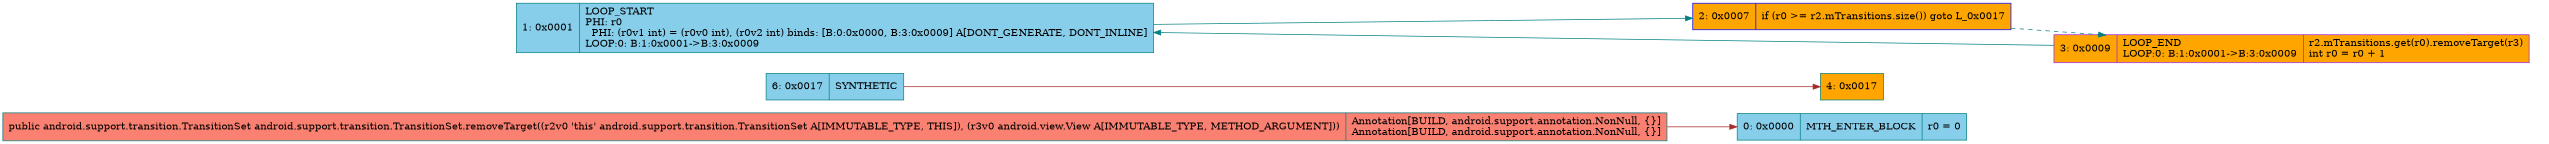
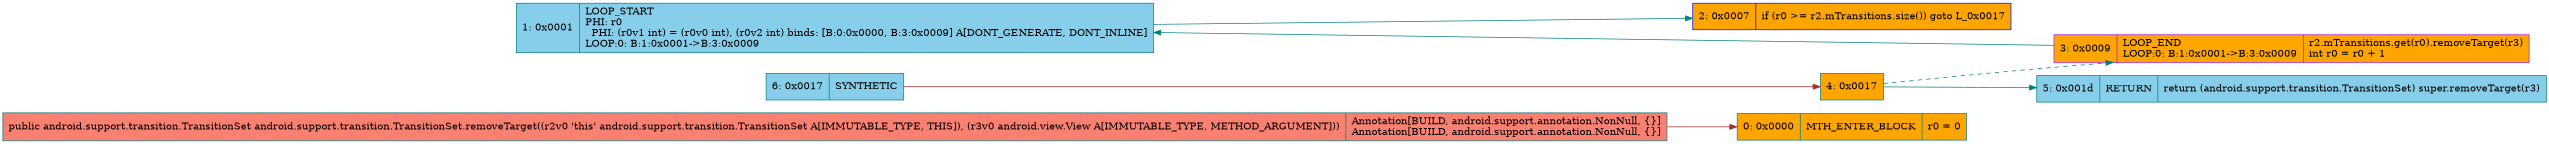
edge "2: 0x0007" -> "3: 0x0009": now "4: 0x0017" -> "3: 0x0009"
node "5: 0x001d": added
node "0: 0x0000": fillcolor skyblue -> orange
